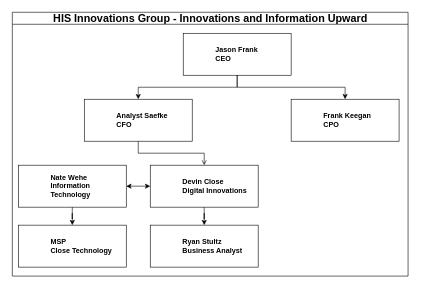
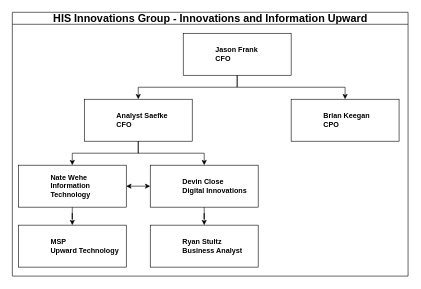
node "Jason Frank CEO": label "Jason Frank CEO" -> "Jason Frank CFO"
node "Frank Keegan CPO": label "Frank Keegan CPO" -> "Brian Keegan CPO"
edge "Analyst Saefke CFO" -> "Nate Wehe Information Technology": added
edge "Analyst Saefke CFO" -> "Devin Close Digital Innovations": arrowhead open -> classic
node "MSP Close Technology": label "MSP Close Technology" -> "MSP Upward Technology"
